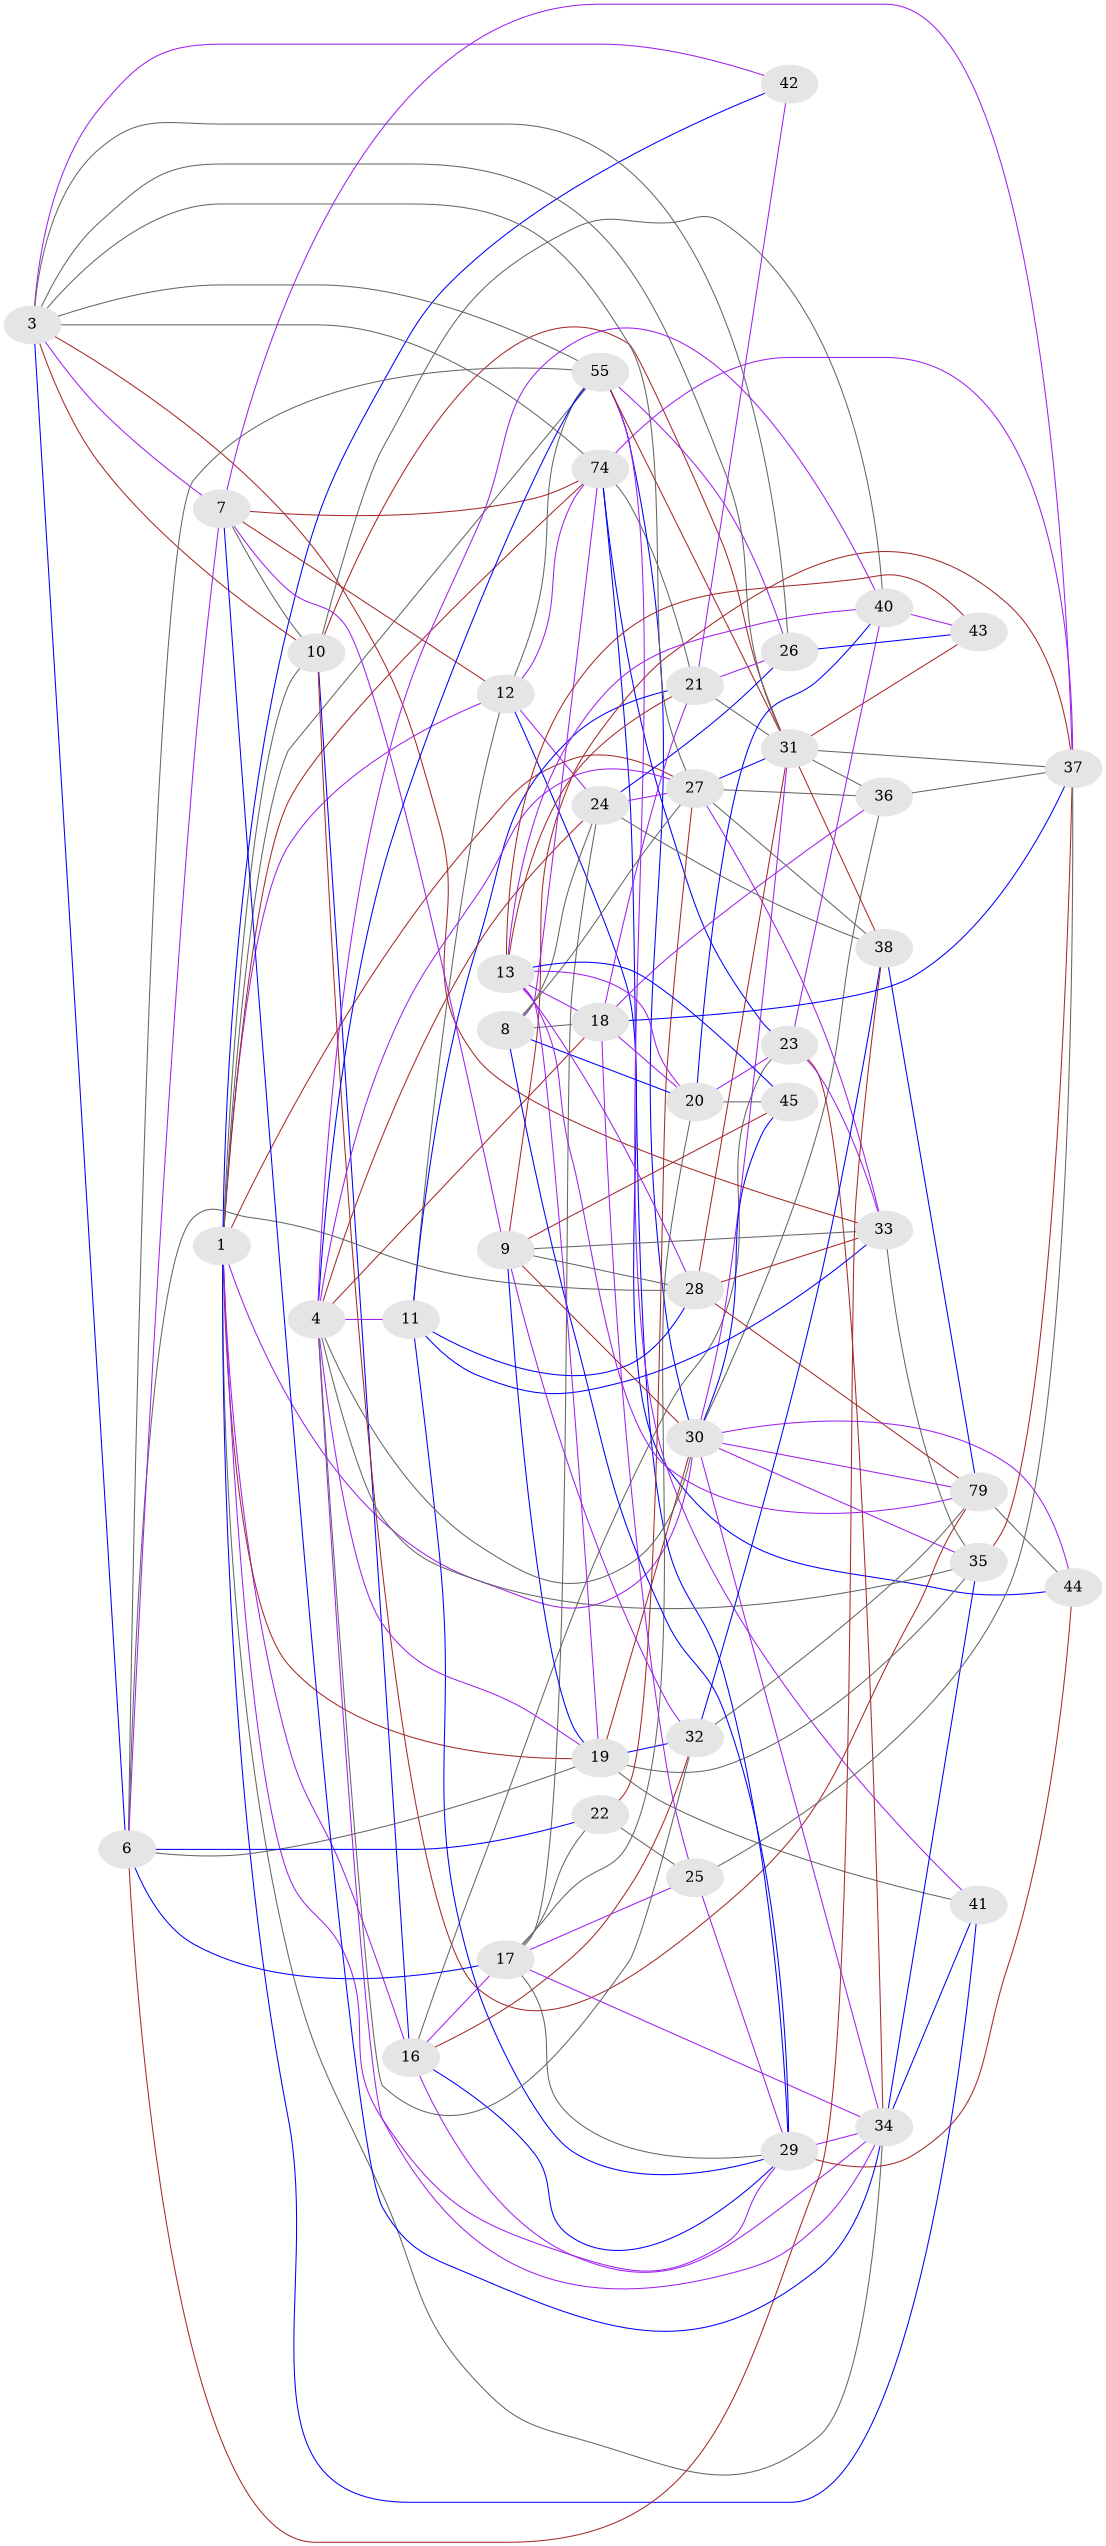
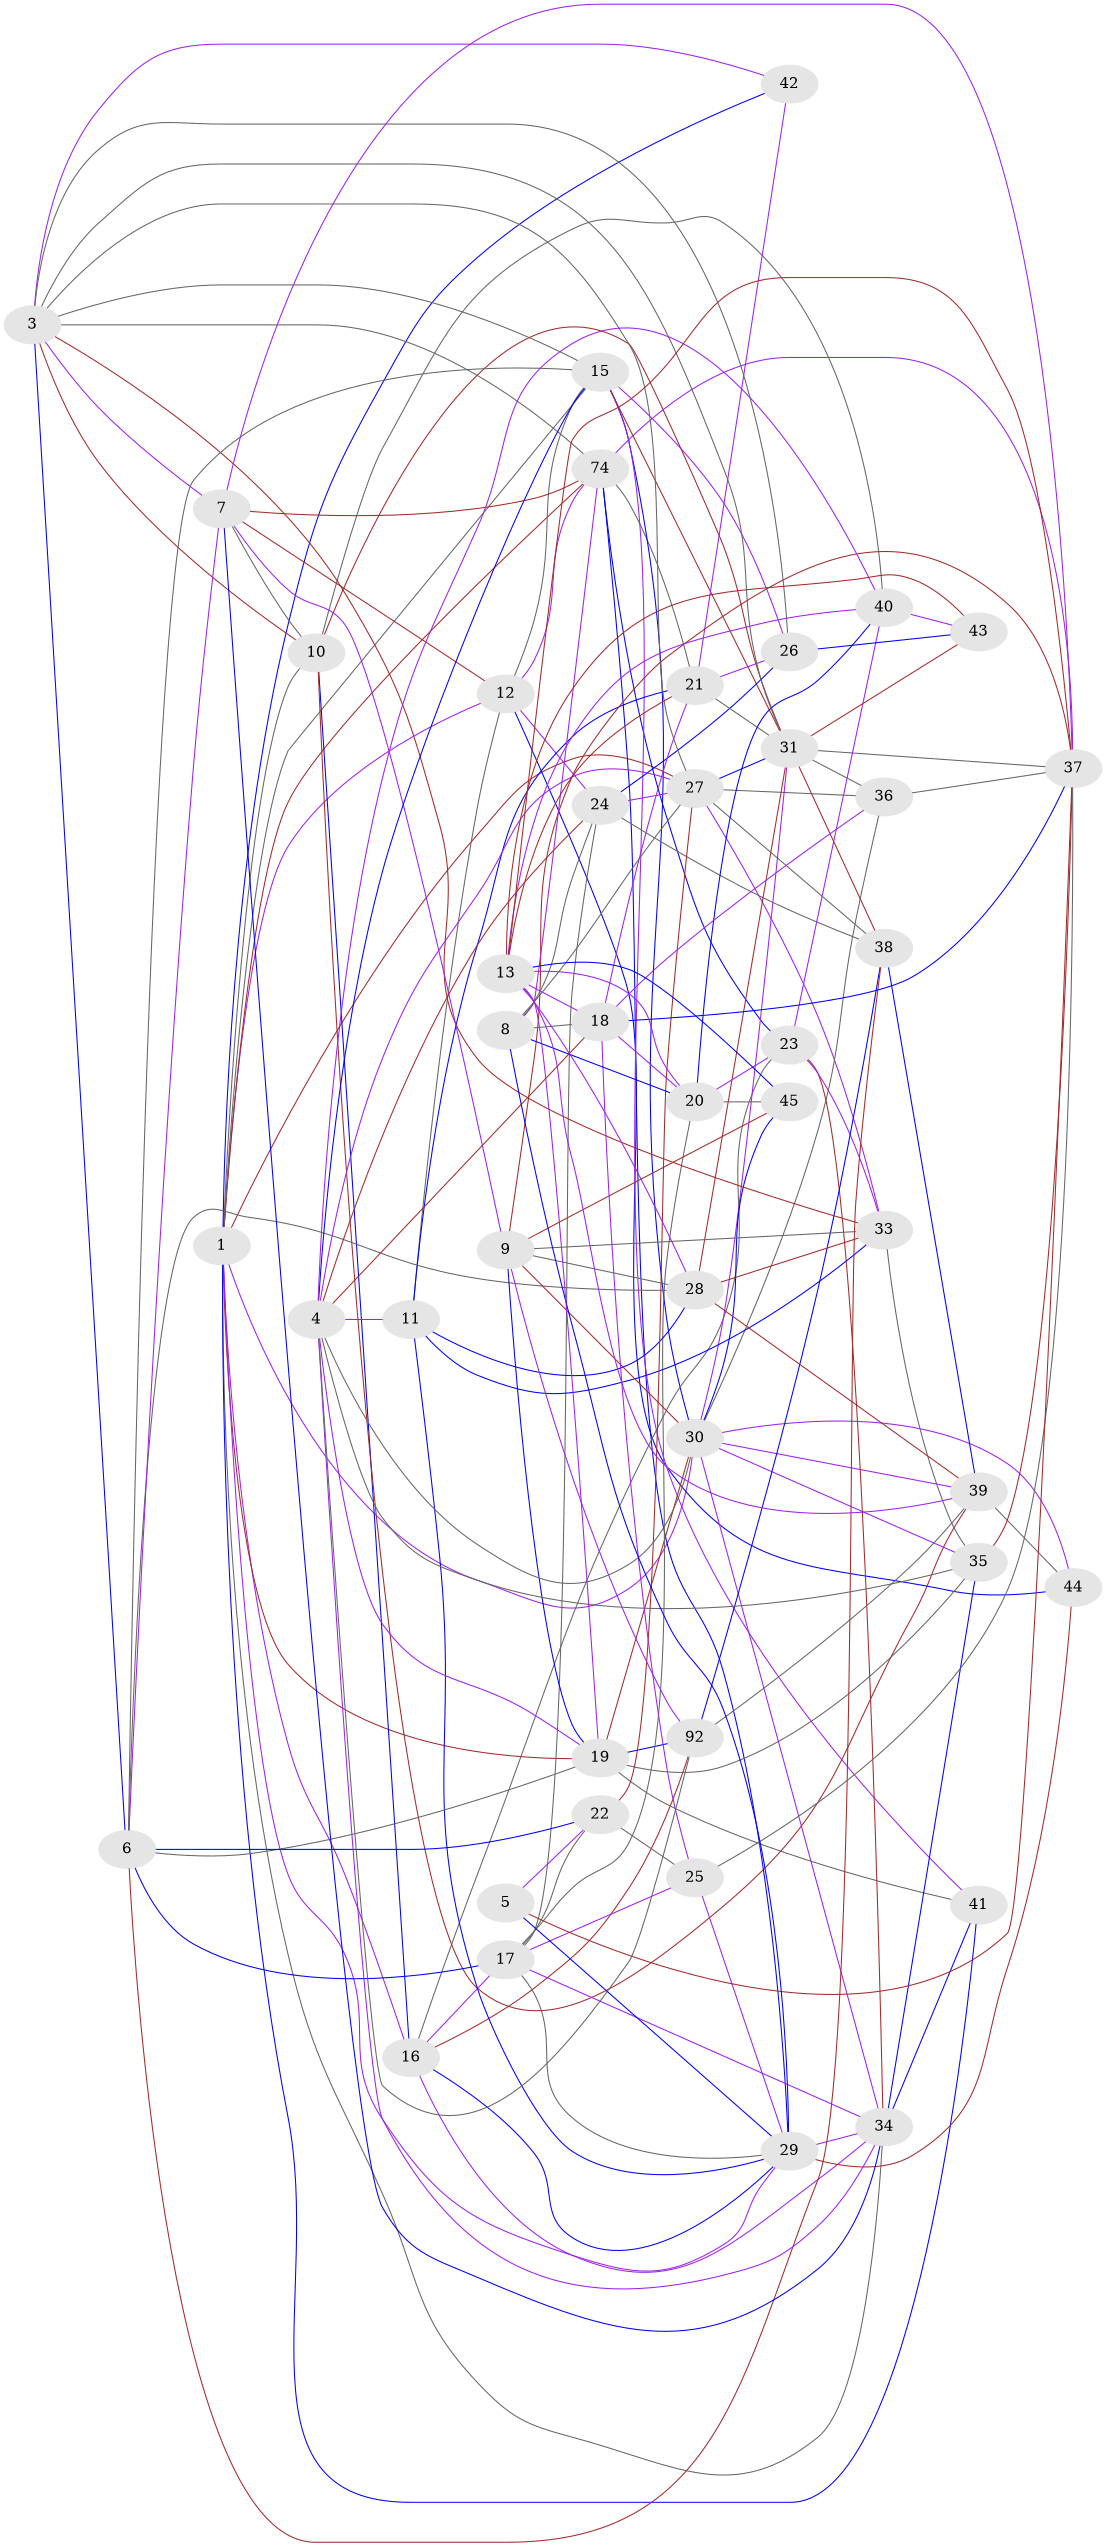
edge "37" -- "13": added
node "55": label "55" -> "15"
node "79": label "79" -> "39"
node "32": label "32" -> "92"
node "5": added
